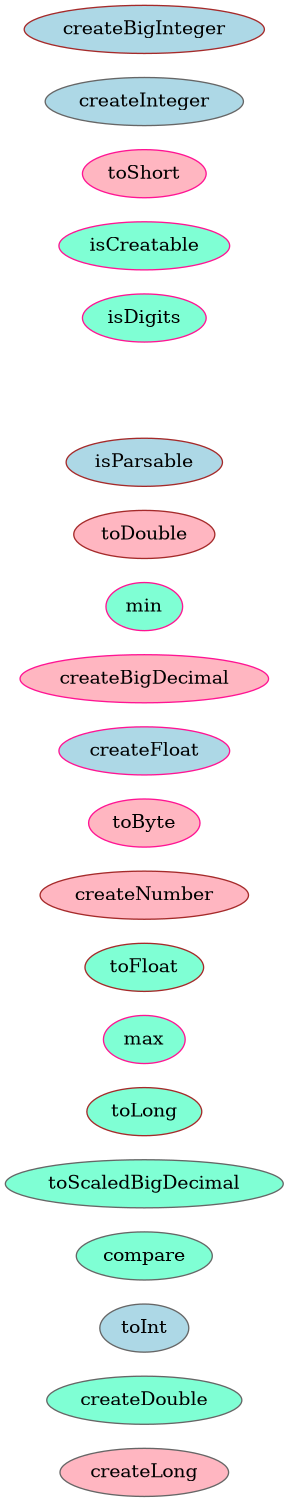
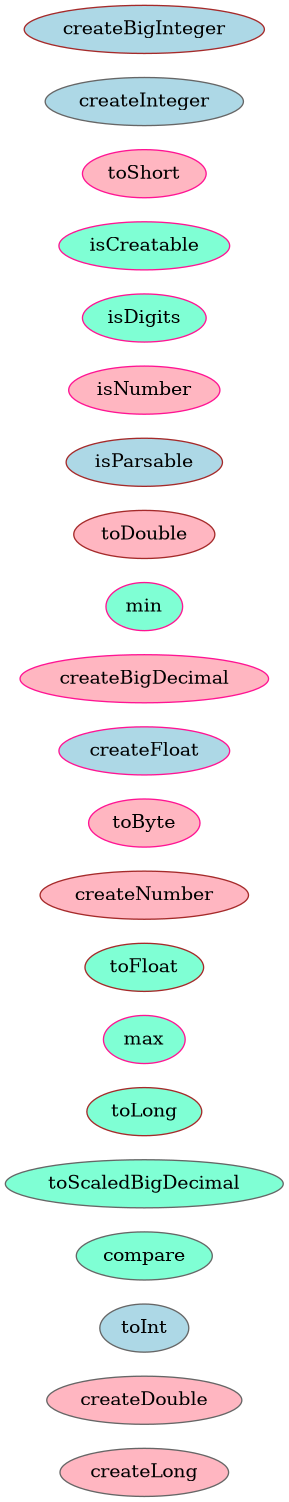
node "isNumber": added
node "createDouble": fillcolor aquamarine -> lightpink
